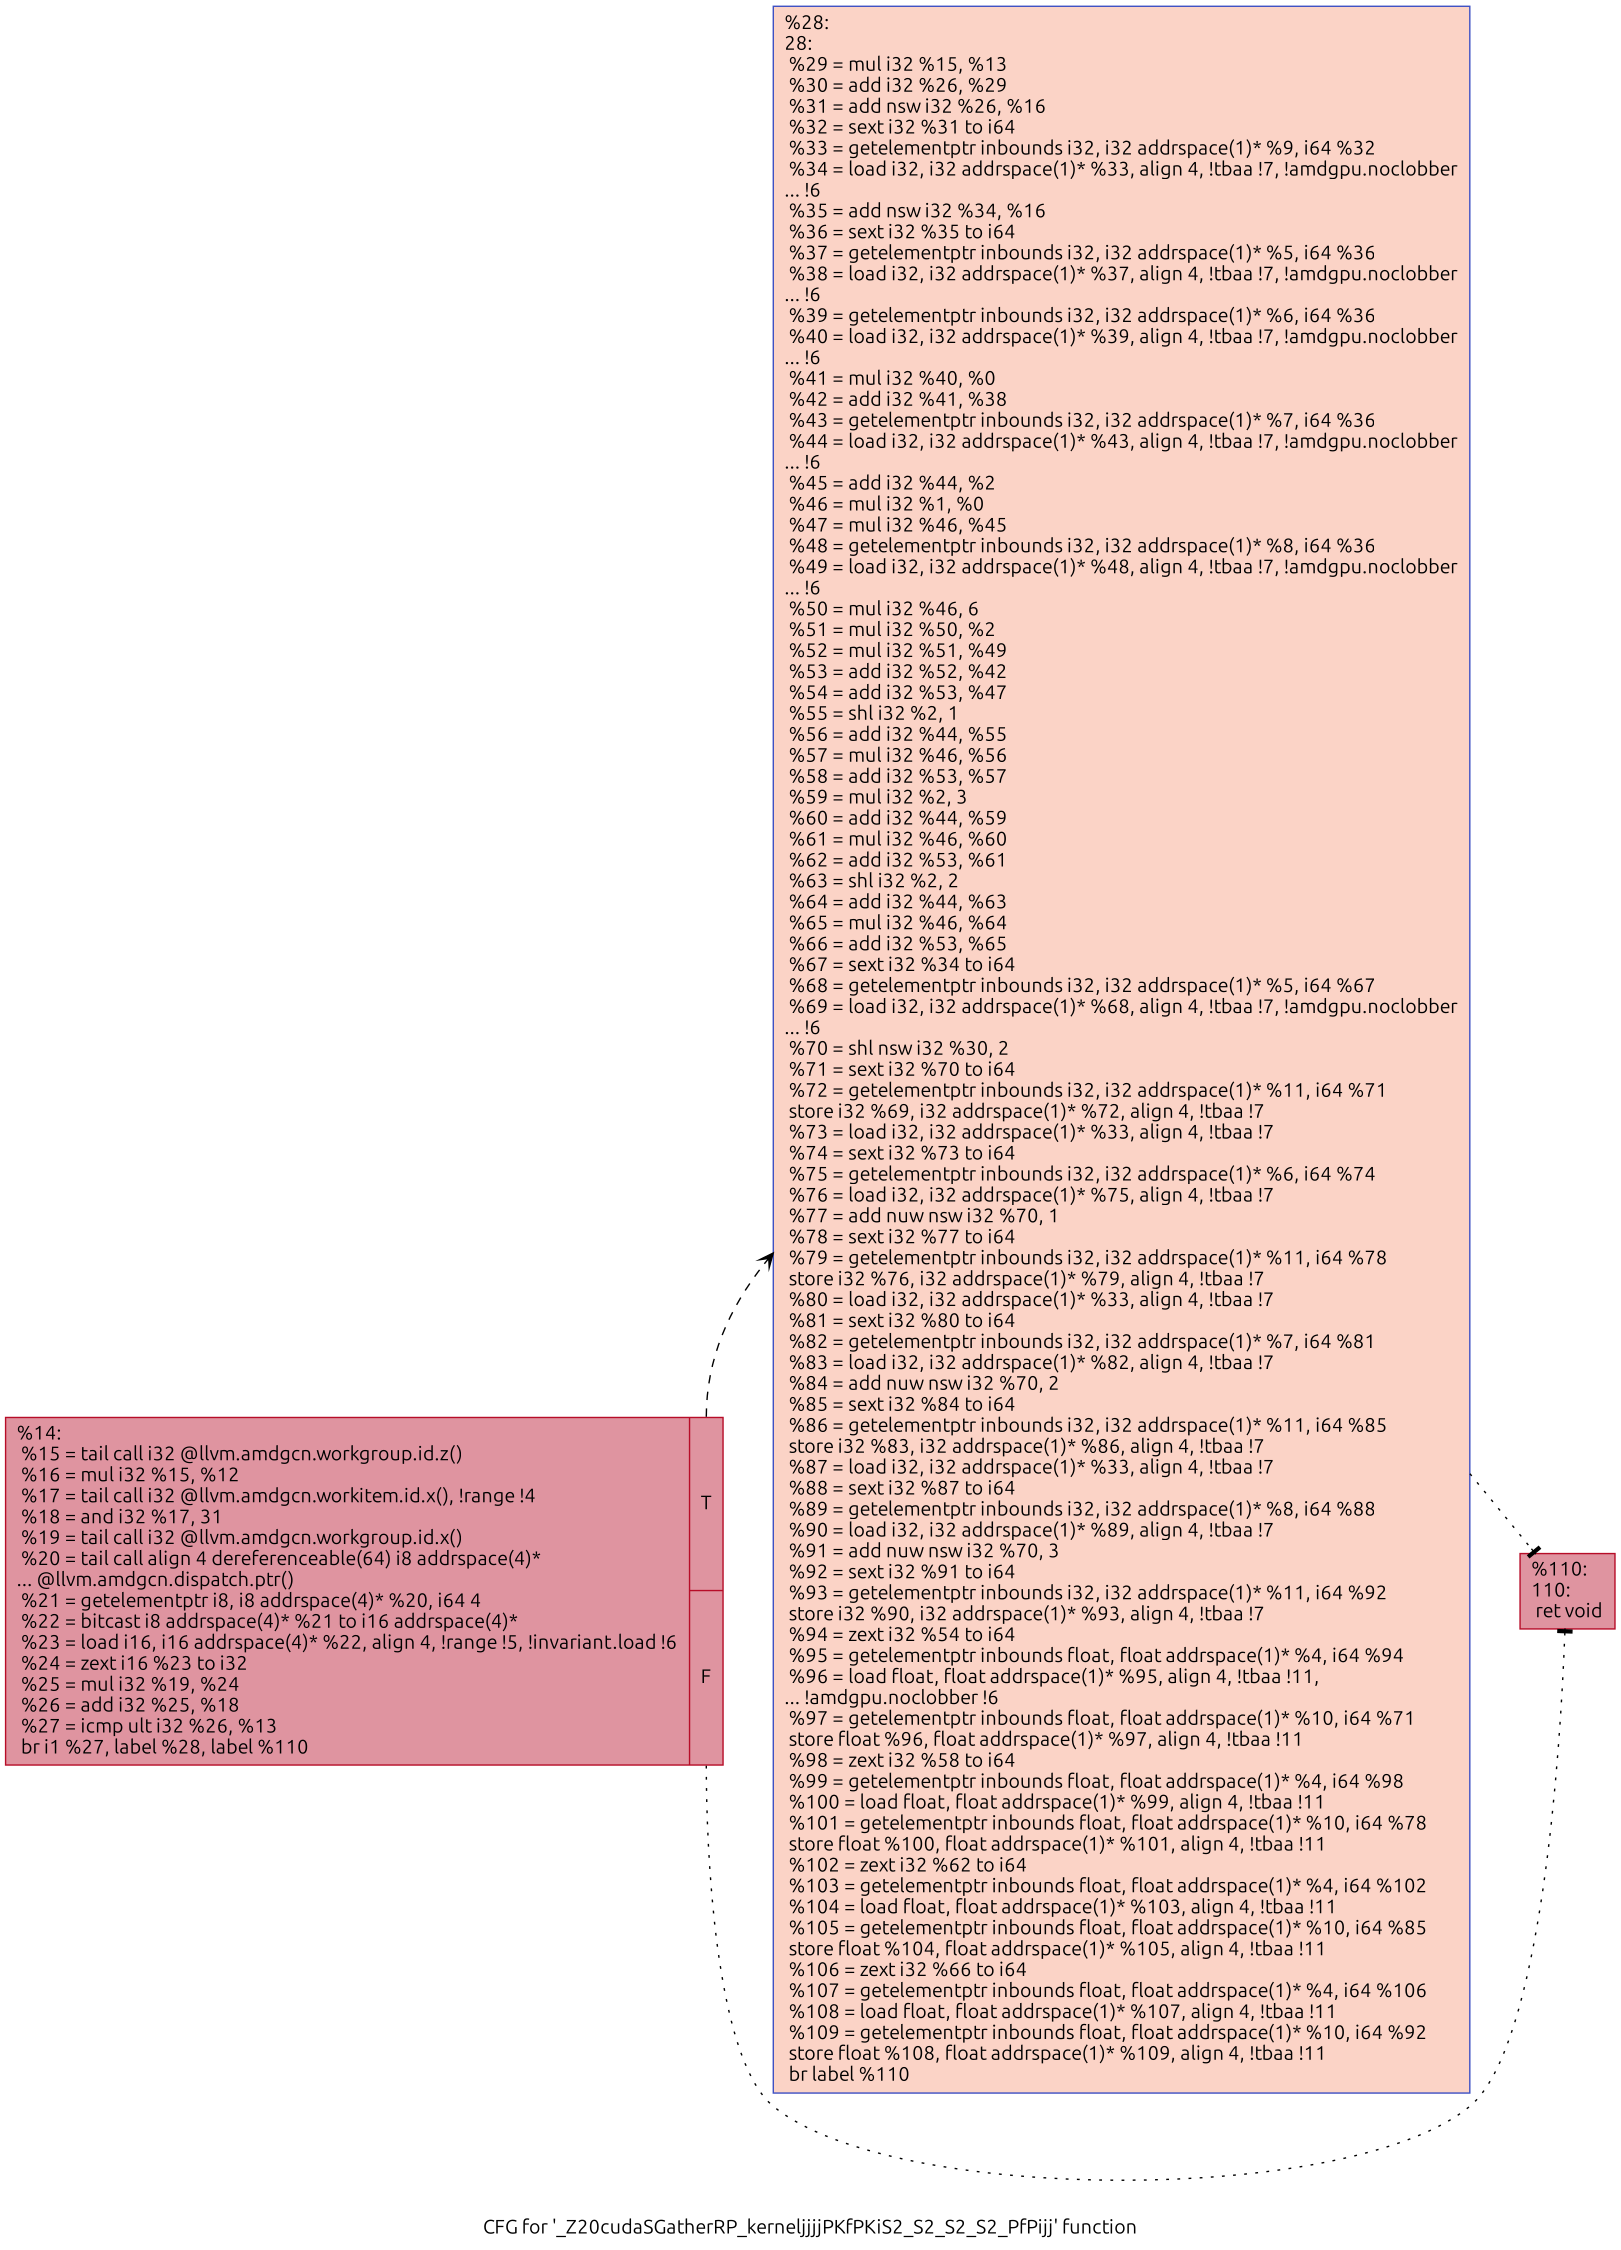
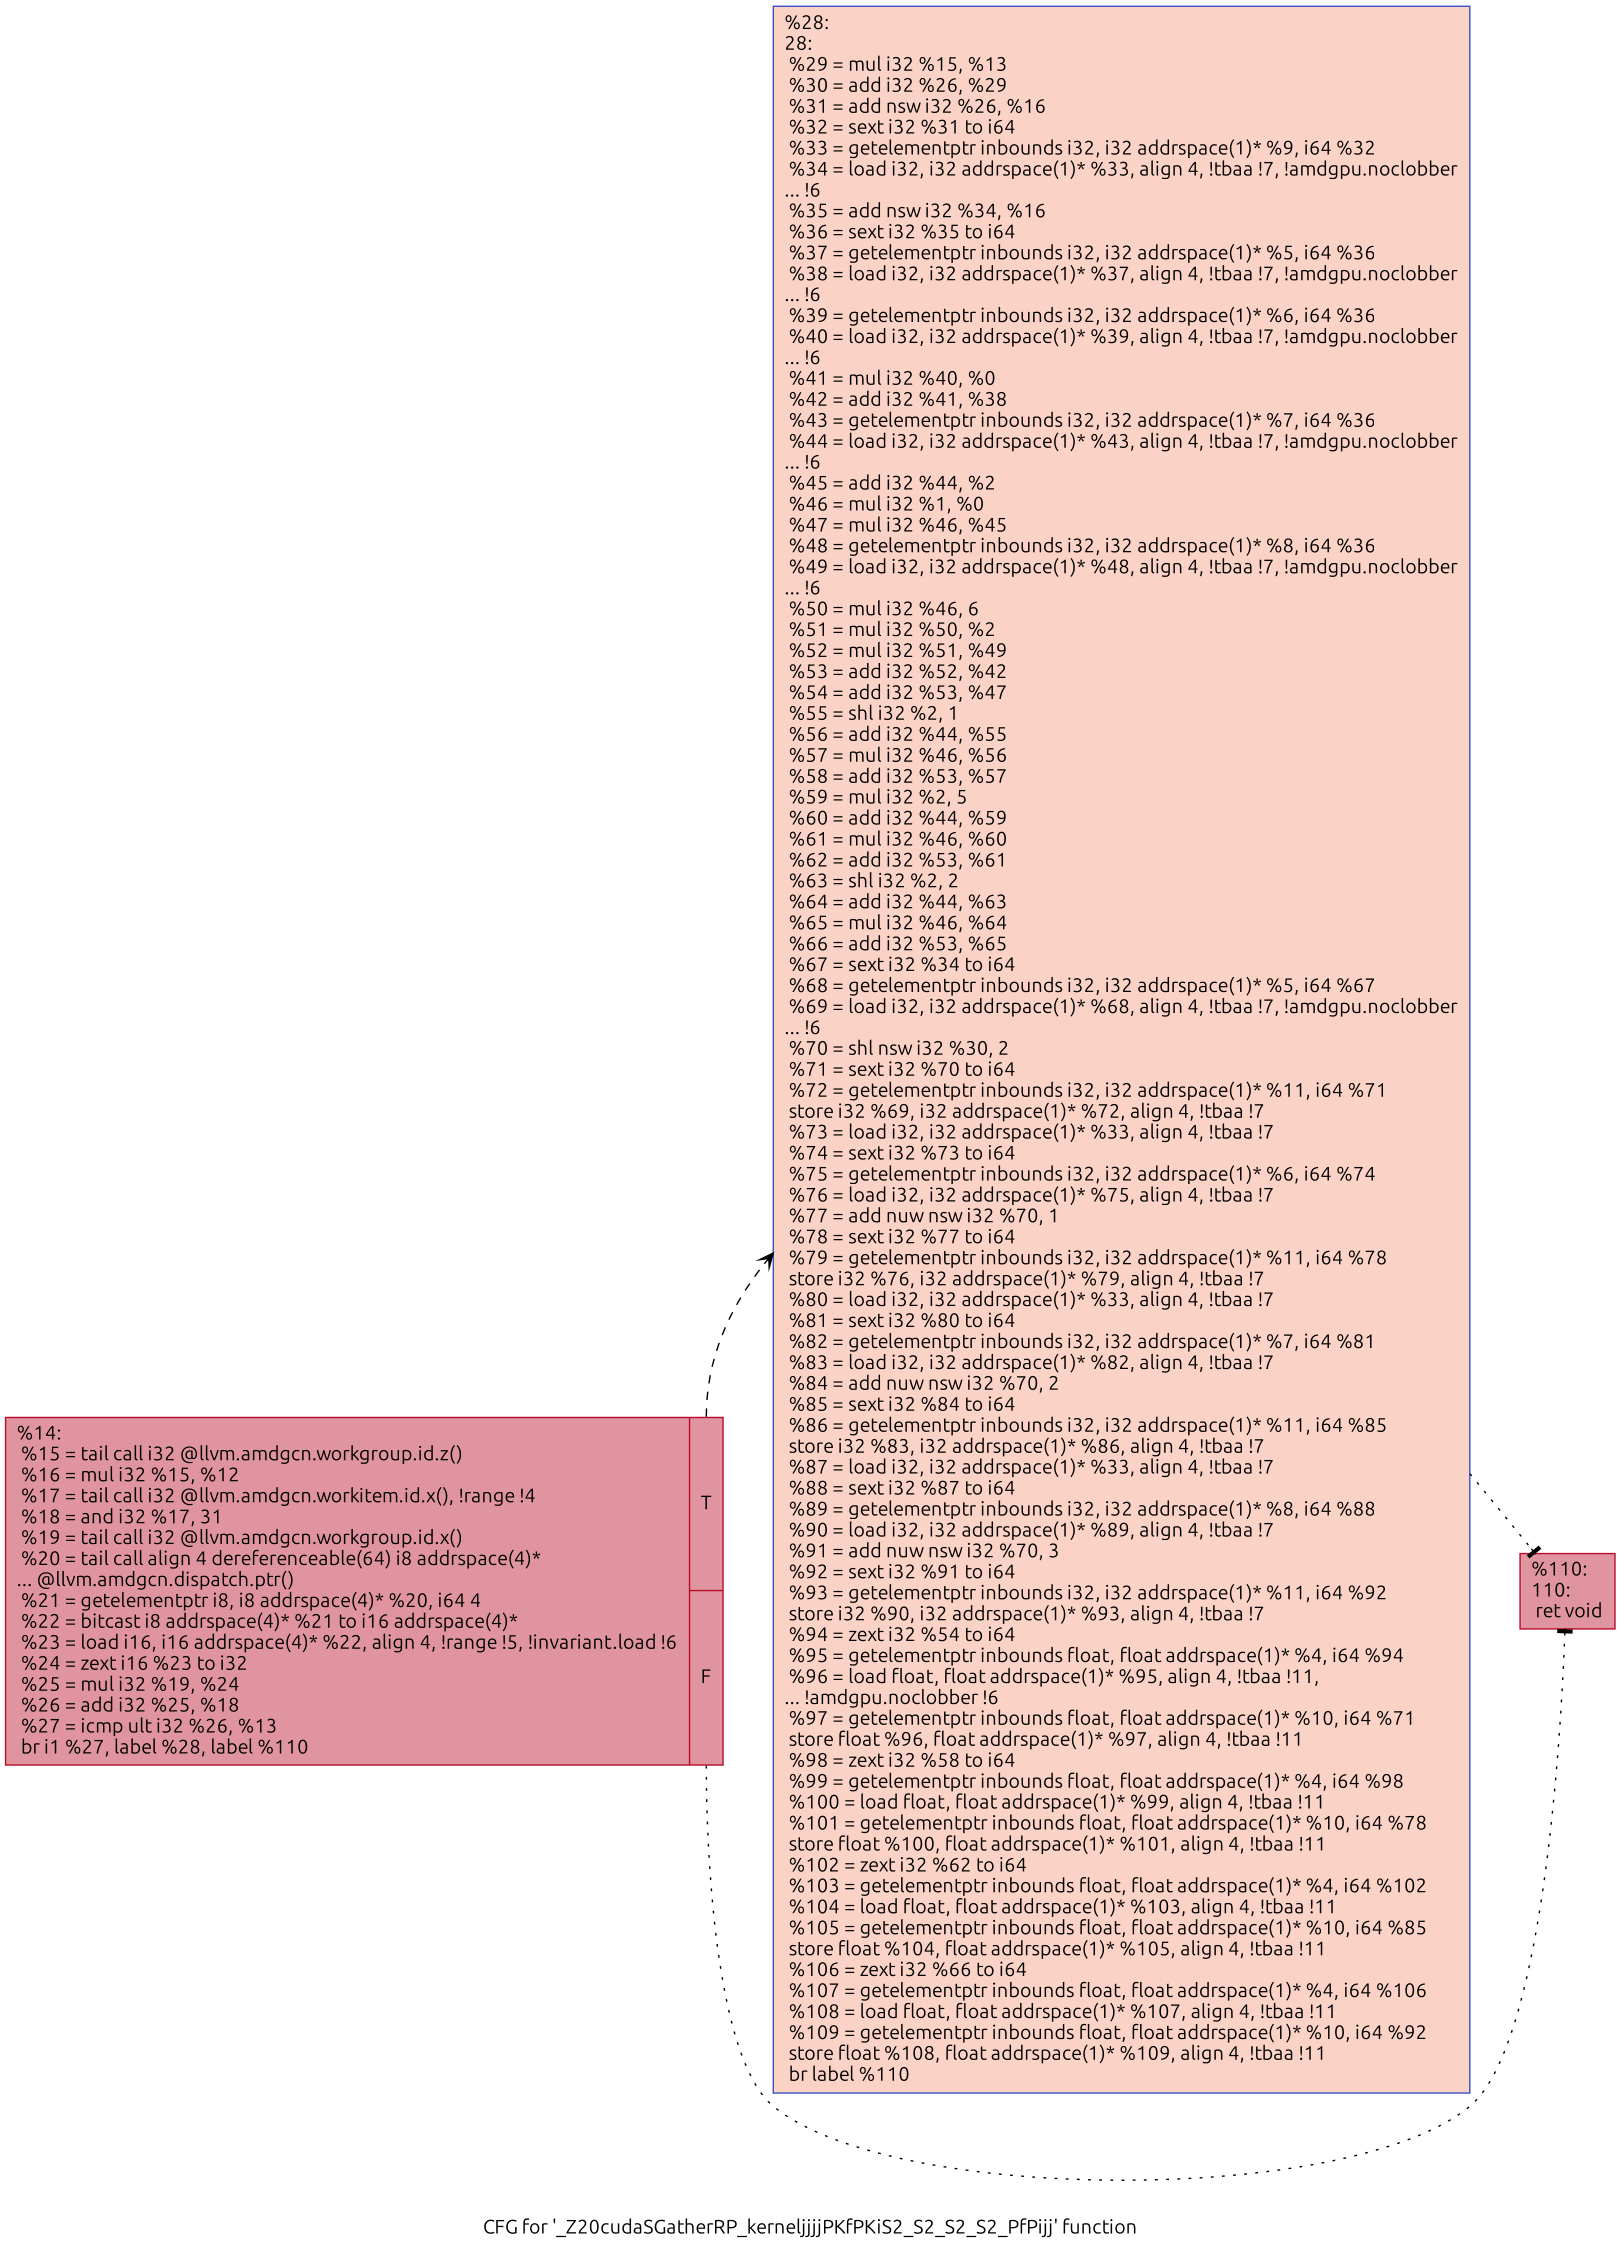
node "%28:": text "%59 = mul i32 %2, 3" -> "%59 = mul i32 %2, 5"
